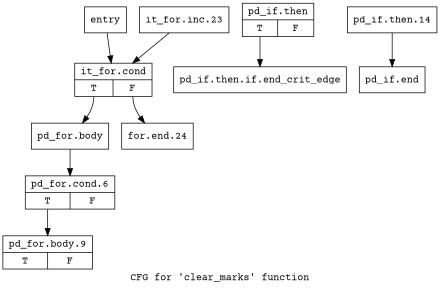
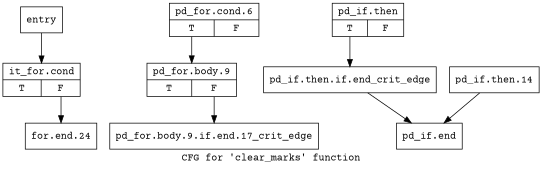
node "it_for.inc.23": removed
edge "pd_if.then.if.end_crit_edge" -> "pd_if.end": added
node "pd_for.body": removed
node "pd_for.body.9.if.end.17_crit_edge": added
